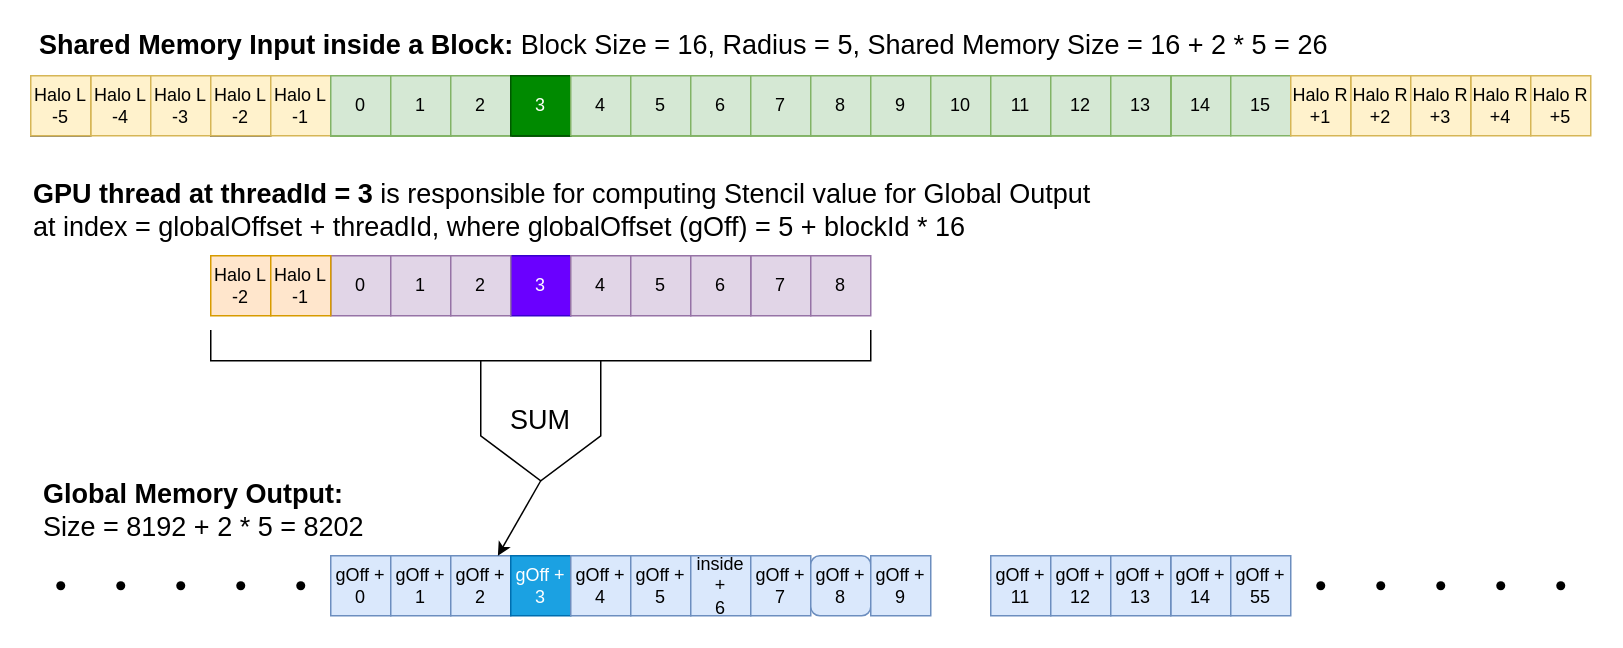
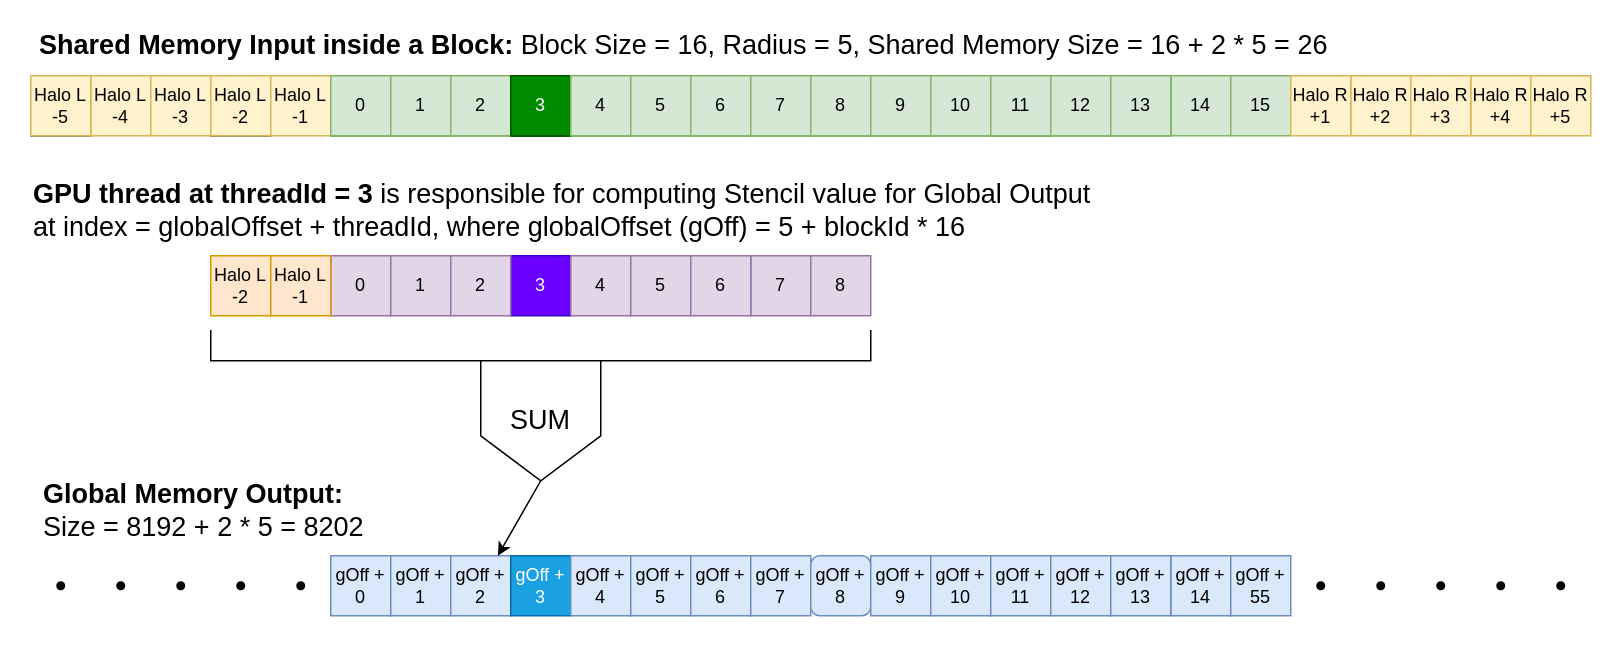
node "inside + 6": label "inside + 6" -> "gOff + 6"
node "gOff + 10": added
